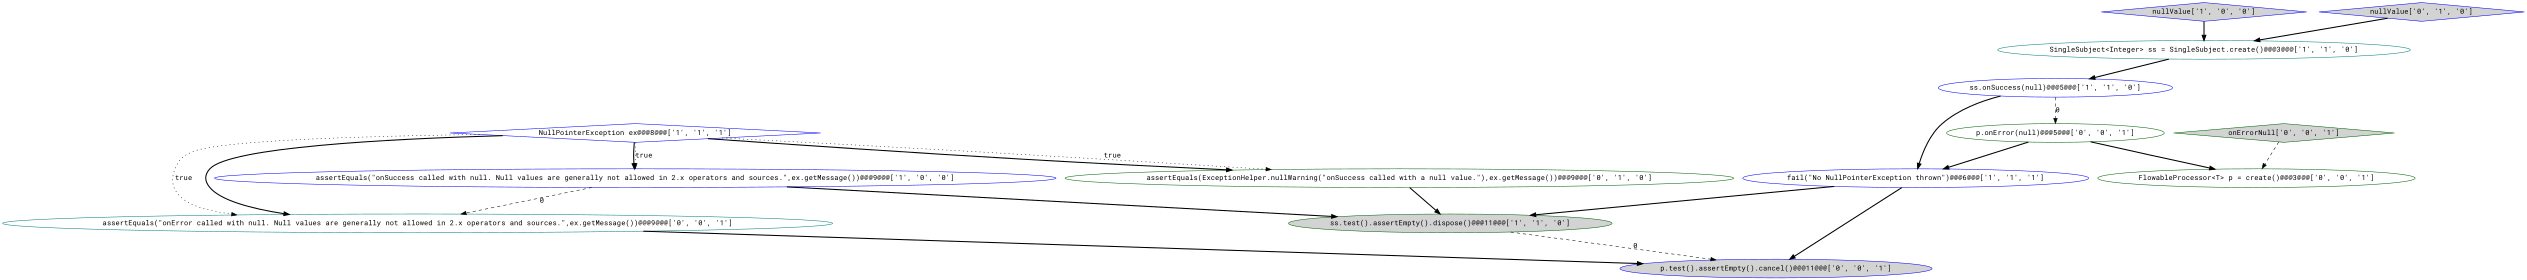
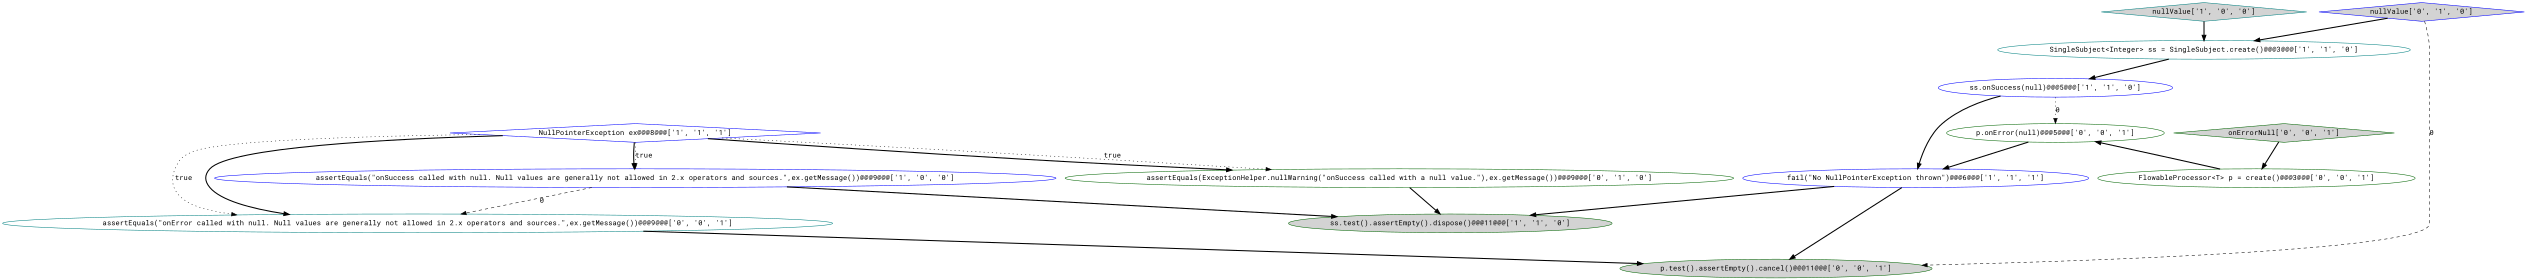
node "nullValue['1', '0', '0']": color blue -> teal
edge "ss.onSuccess(null)@@@5@@@['1', '1', '0']" -> "p.onError(null)@@@5@@@['0', '0', '1']": style dashed -> dotted
edge "onErrorNull['0', '0', '1']" -> "FlowableProcessor<T> p = create()@@@3@@@['0', '0', '1']": style dashed -> bold
edge "p.onError(null)@@@5@@@['0', '0', '1']" -> "FlowableProcessor<T> p = create()@@@3@@@['0', '0', '1']": reversed
edge "ss.test().assertEmpty().dispose()@@@11@@@['1', '1', '0']" -> "p.test().assertEmpty().cancel()@@@11@@@['0', '0', '1']": now "nullValue['0', '1', '0']" -> "p.test().assertEmpty().cancel()@@@11@@@['0', '0', '1']"
node "p.test().assertEmpty().cancel()@@@11@@@['0', '0', '1']": color blue -> darkgreen
